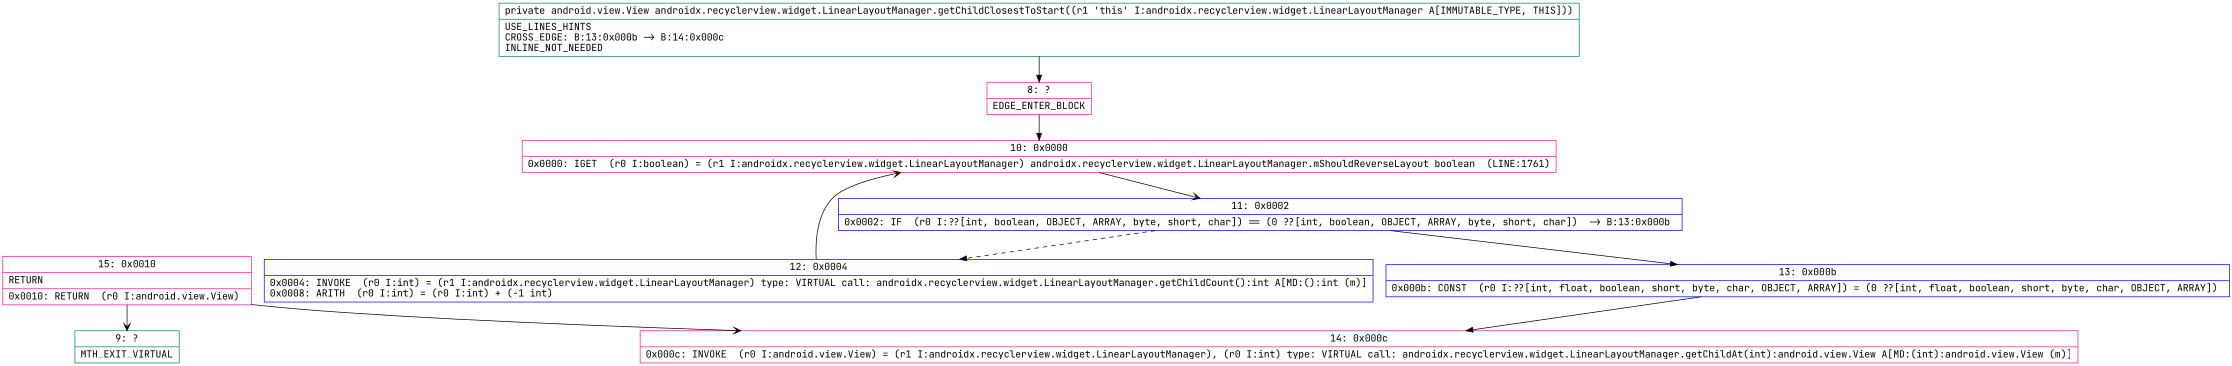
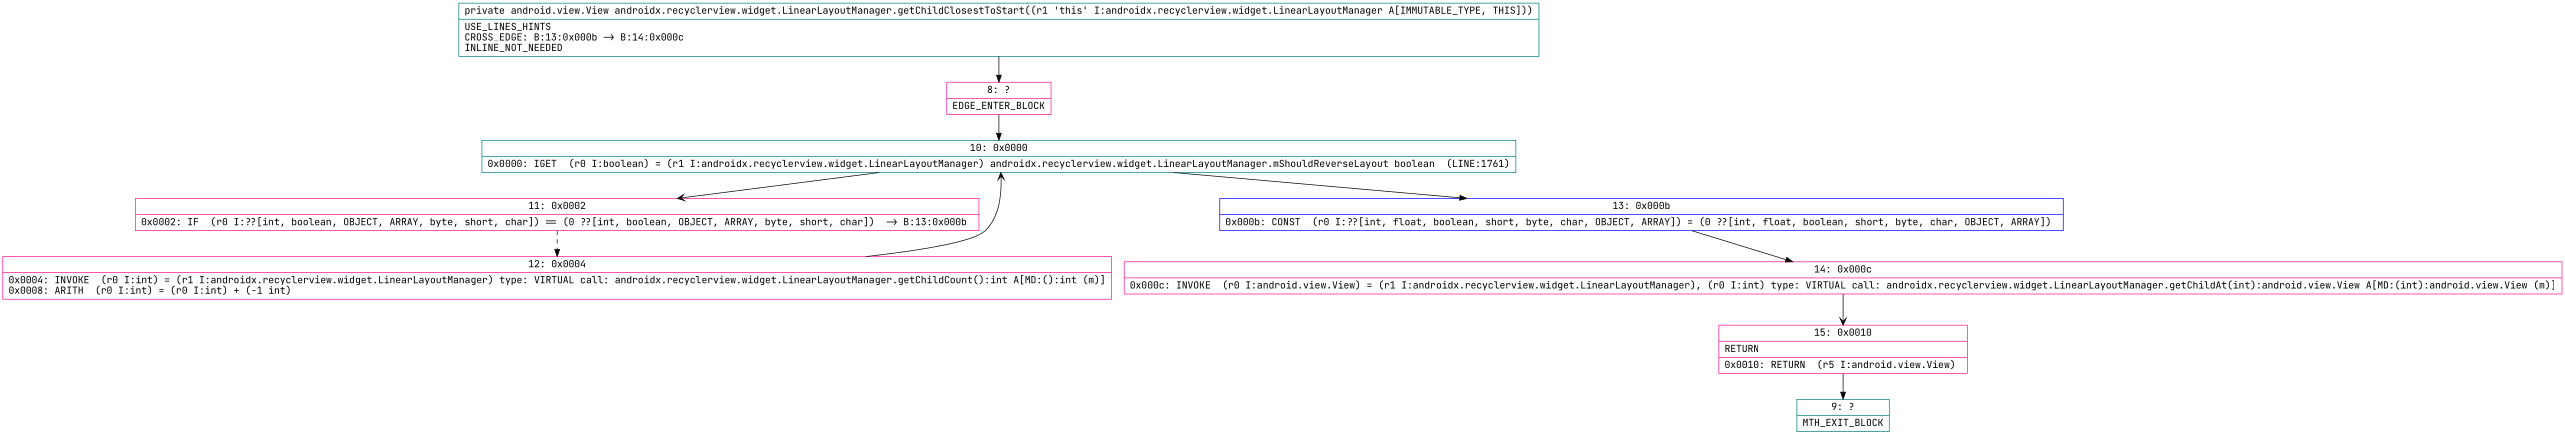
node "10: 0x0000": color deeppink -> teal
node "11: 0x0002": color blue -> deeppink
edge "11: 0x0002" -> "13: 0x000b": now "10: 0x0000" -> "13: 0x000b"
node "12: 0x0004": color blue -> deeppink
node "15: 0x0010": text "0x0010: RETURN  (r0 I:android.view.View)" -> "0x0010: RETURN  (r5 I:android.view.View)"
edge "15: 0x0010" -> "9: ?": arrowhead vee -> normal
edge "15: 0x0010" -> "14: 0x000c": reversed
node "9: ?": text "MTH_EXIT_VIRTUAL" -> "MTH_EXIT_BLOCK"
